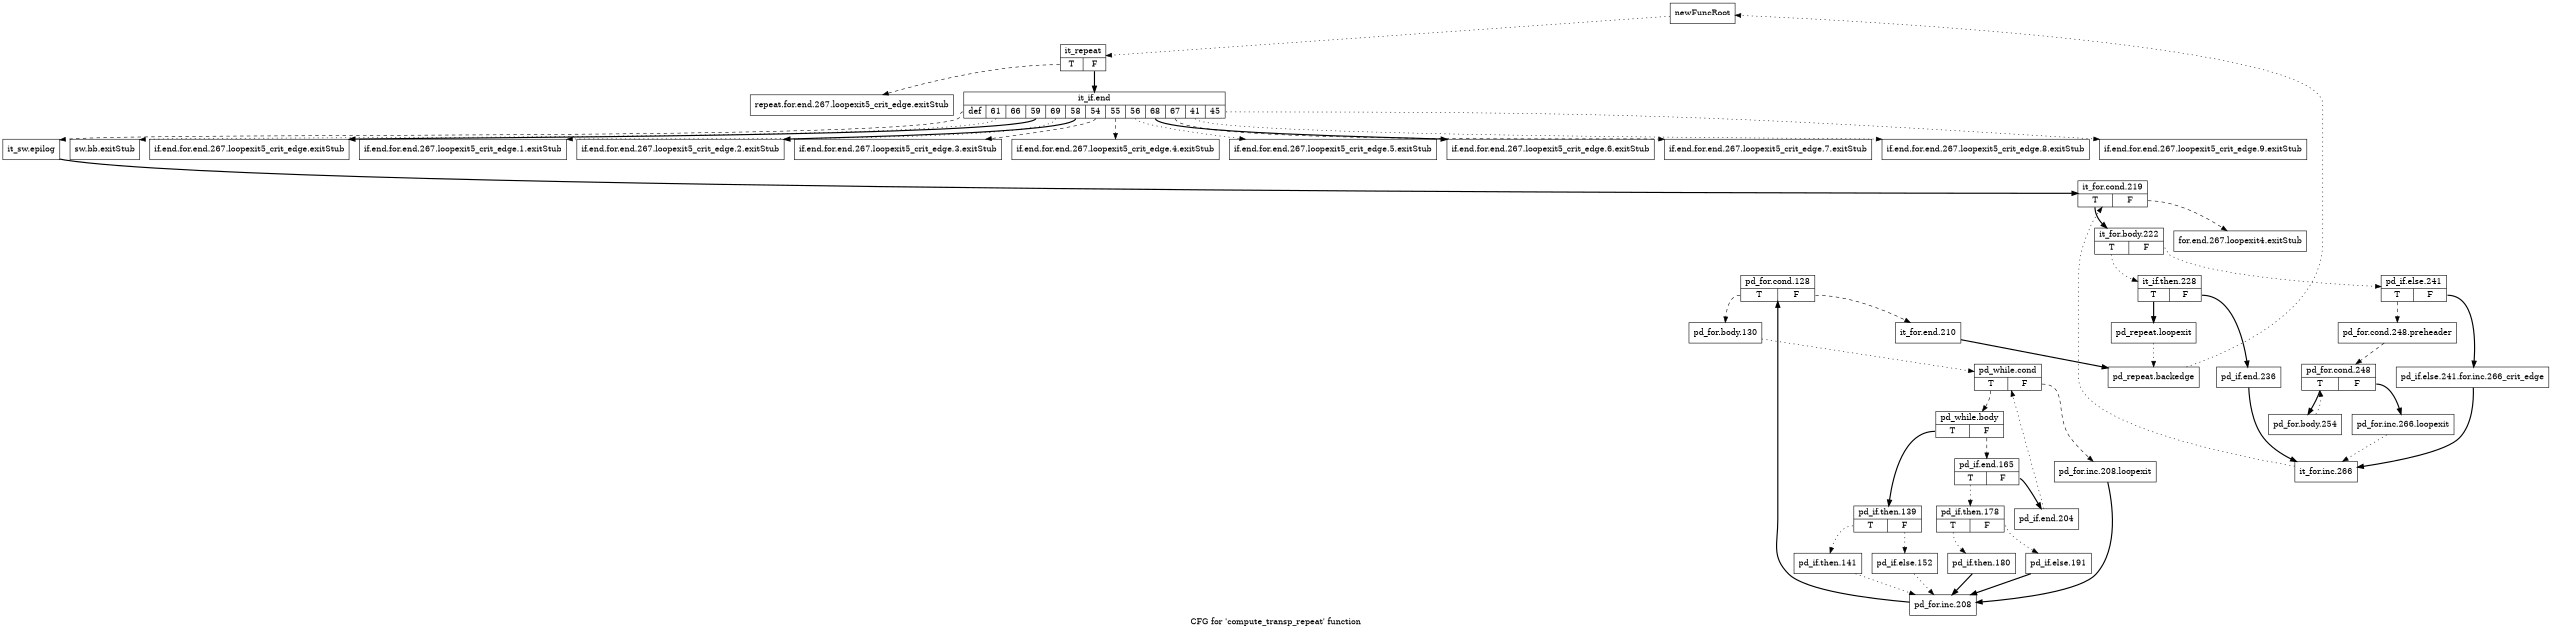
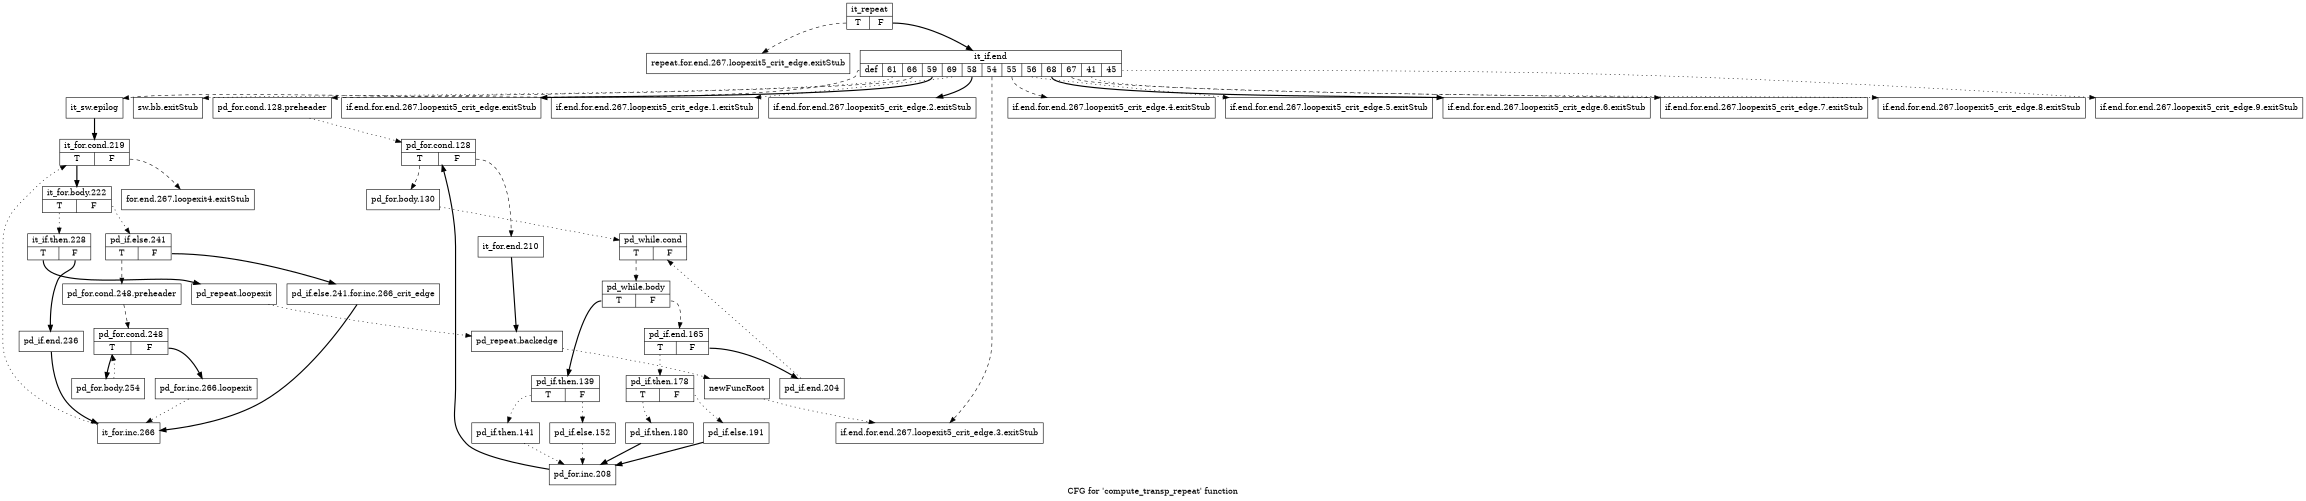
edge "newFuncRoot" -> "it_repeat": now "newFuncRoot" -> "if.end.for.end.267.loopexit5_crit_edge.3.exitStub"
node "pd_for.cond.128.preheader": added
node "pd_for.inc.208.loopexit": removed
